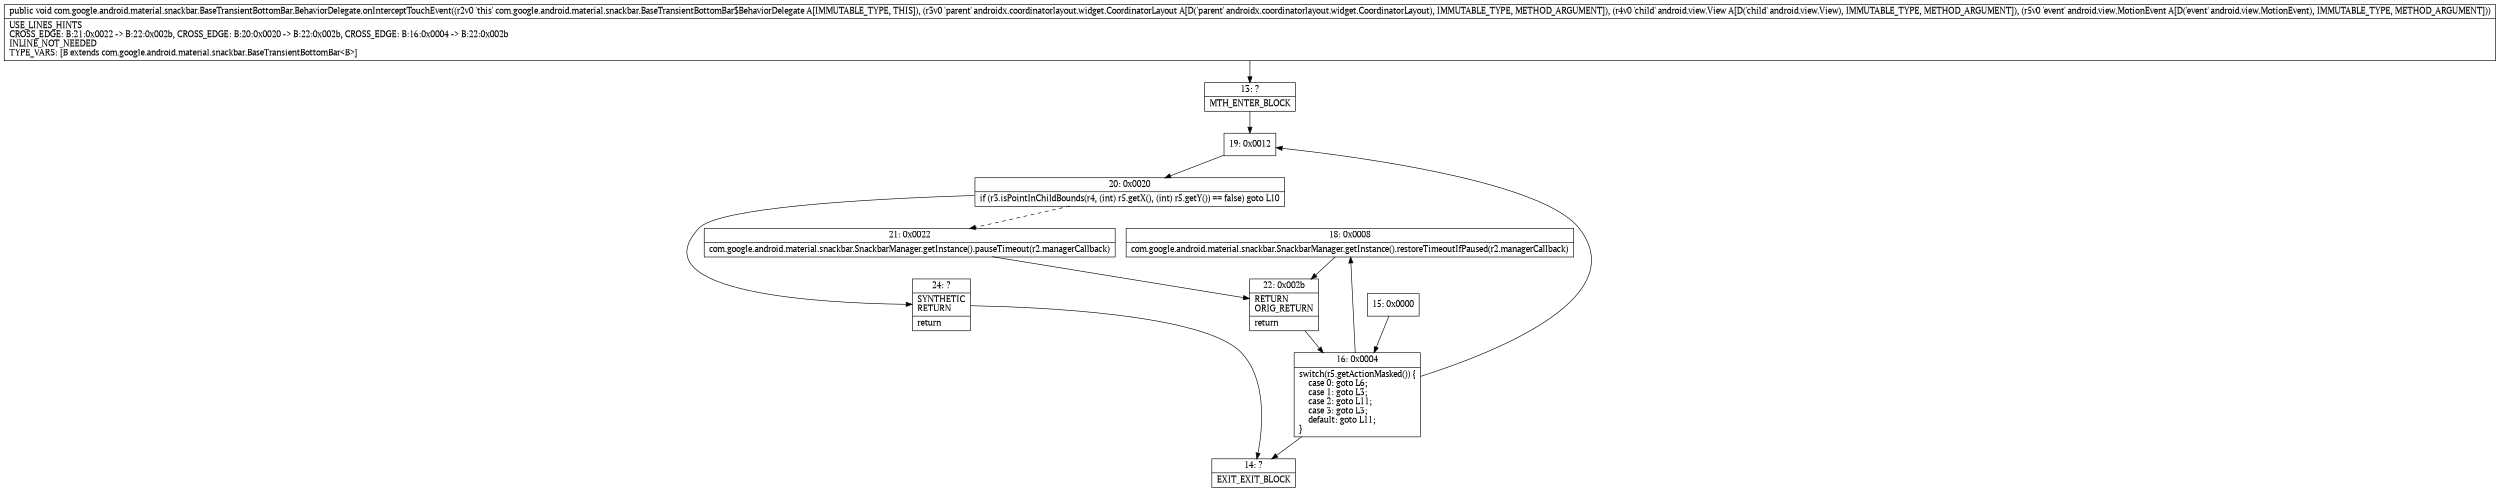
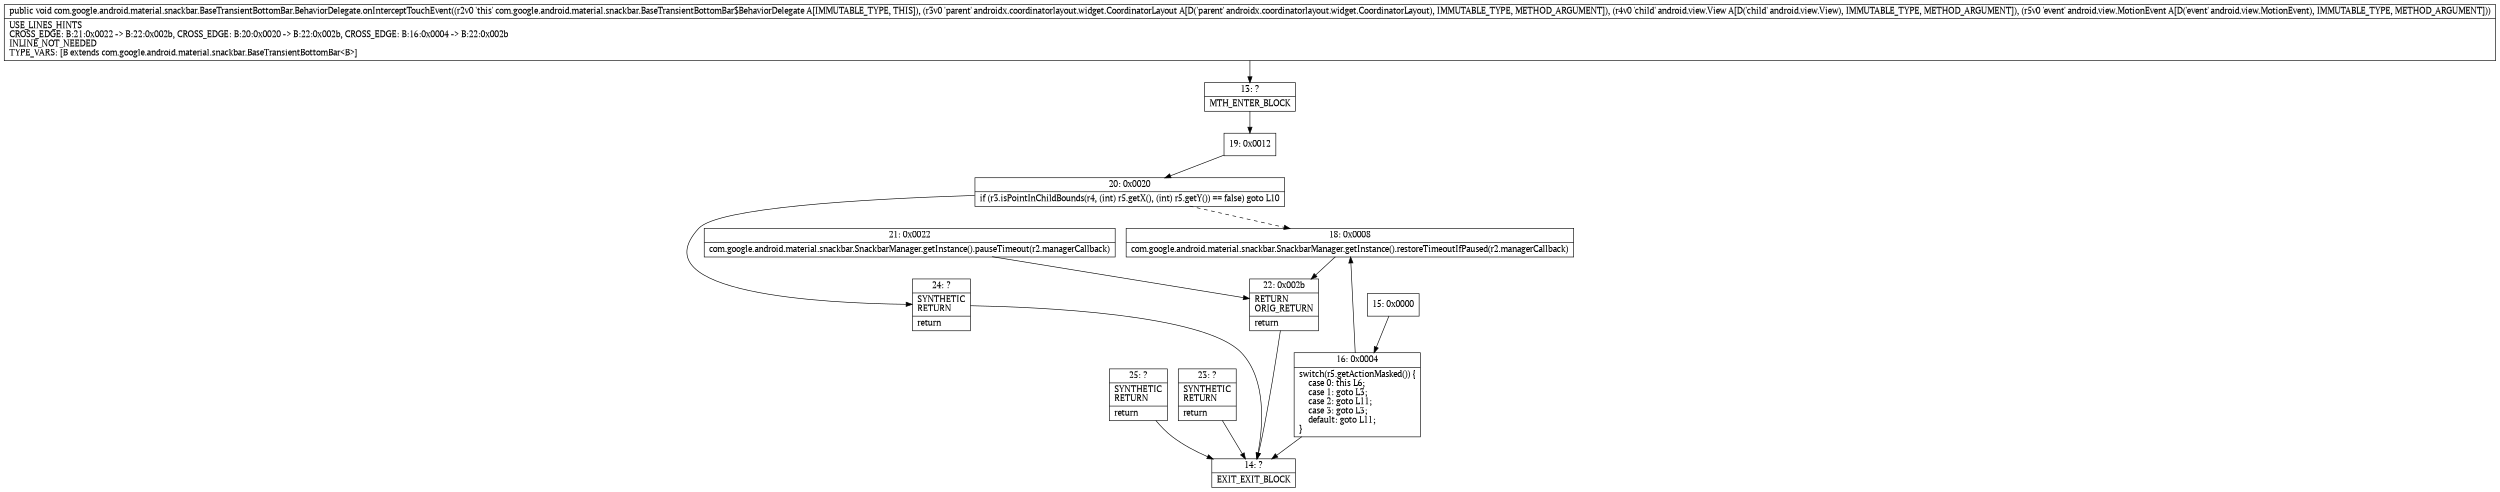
edge "16: 0x0004" -> "19: 0x0012": removed
edge "20: 0x0020" -> "21: 0x0022": now "20: 0x0020" -> "18: 0x0008"
edge "22: 0x002b" -> "16: 0x0004": now "22: 0x002b" -> "14: ?"
node "16: 0x0004": text "case 0: goto L6;" -> "case 0: this L6;"
node "25: ?": added
node "23: ?": added
